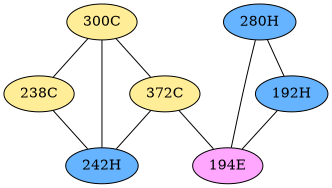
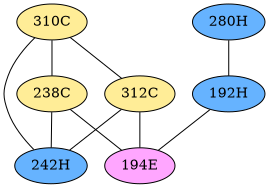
node "300C": label "300C" -> "310C"
node "372C": label "372C" -> "312C"
edge "280H" -- "194E": now "238C" -- "194E"
